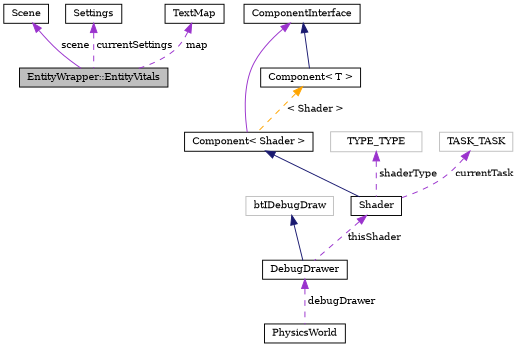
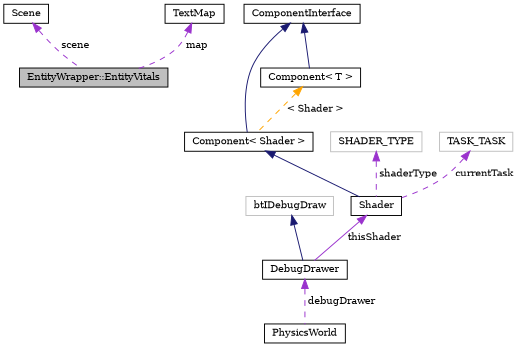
node "Settings": removed
edge "EntityWrapper::EntityVitals" -> "Scene": style solid -> dashed
edge "Component< Shader >" -> "ComponentInterface": color darkorchid3 -> midnightblue
node "TYPE_TYPE": label "TYPE_TYPE" -> "SHADER_TYPE"
edge "DebugDrawer" -> "Shader": style dashed -> solid
